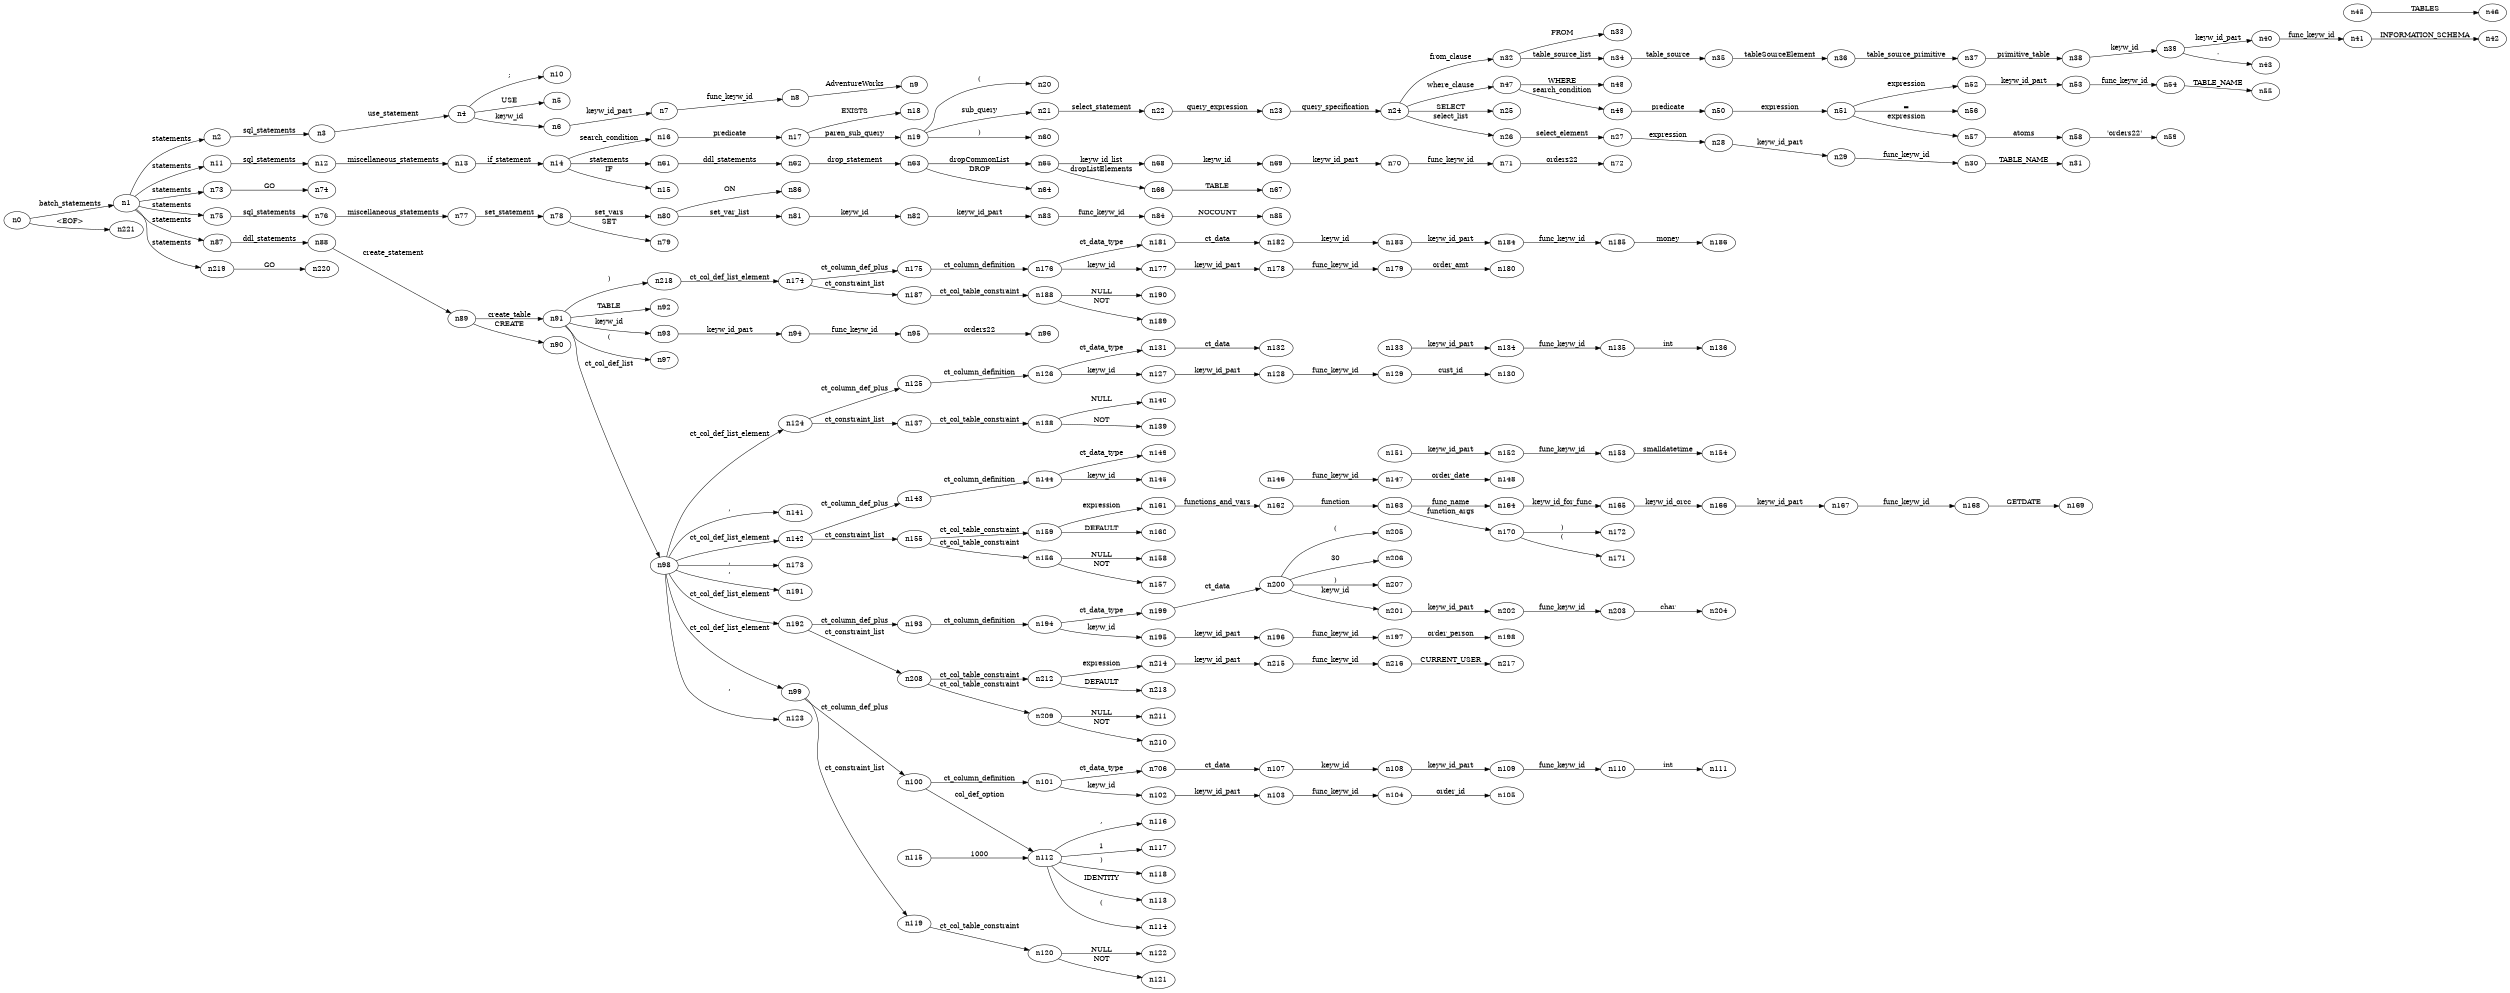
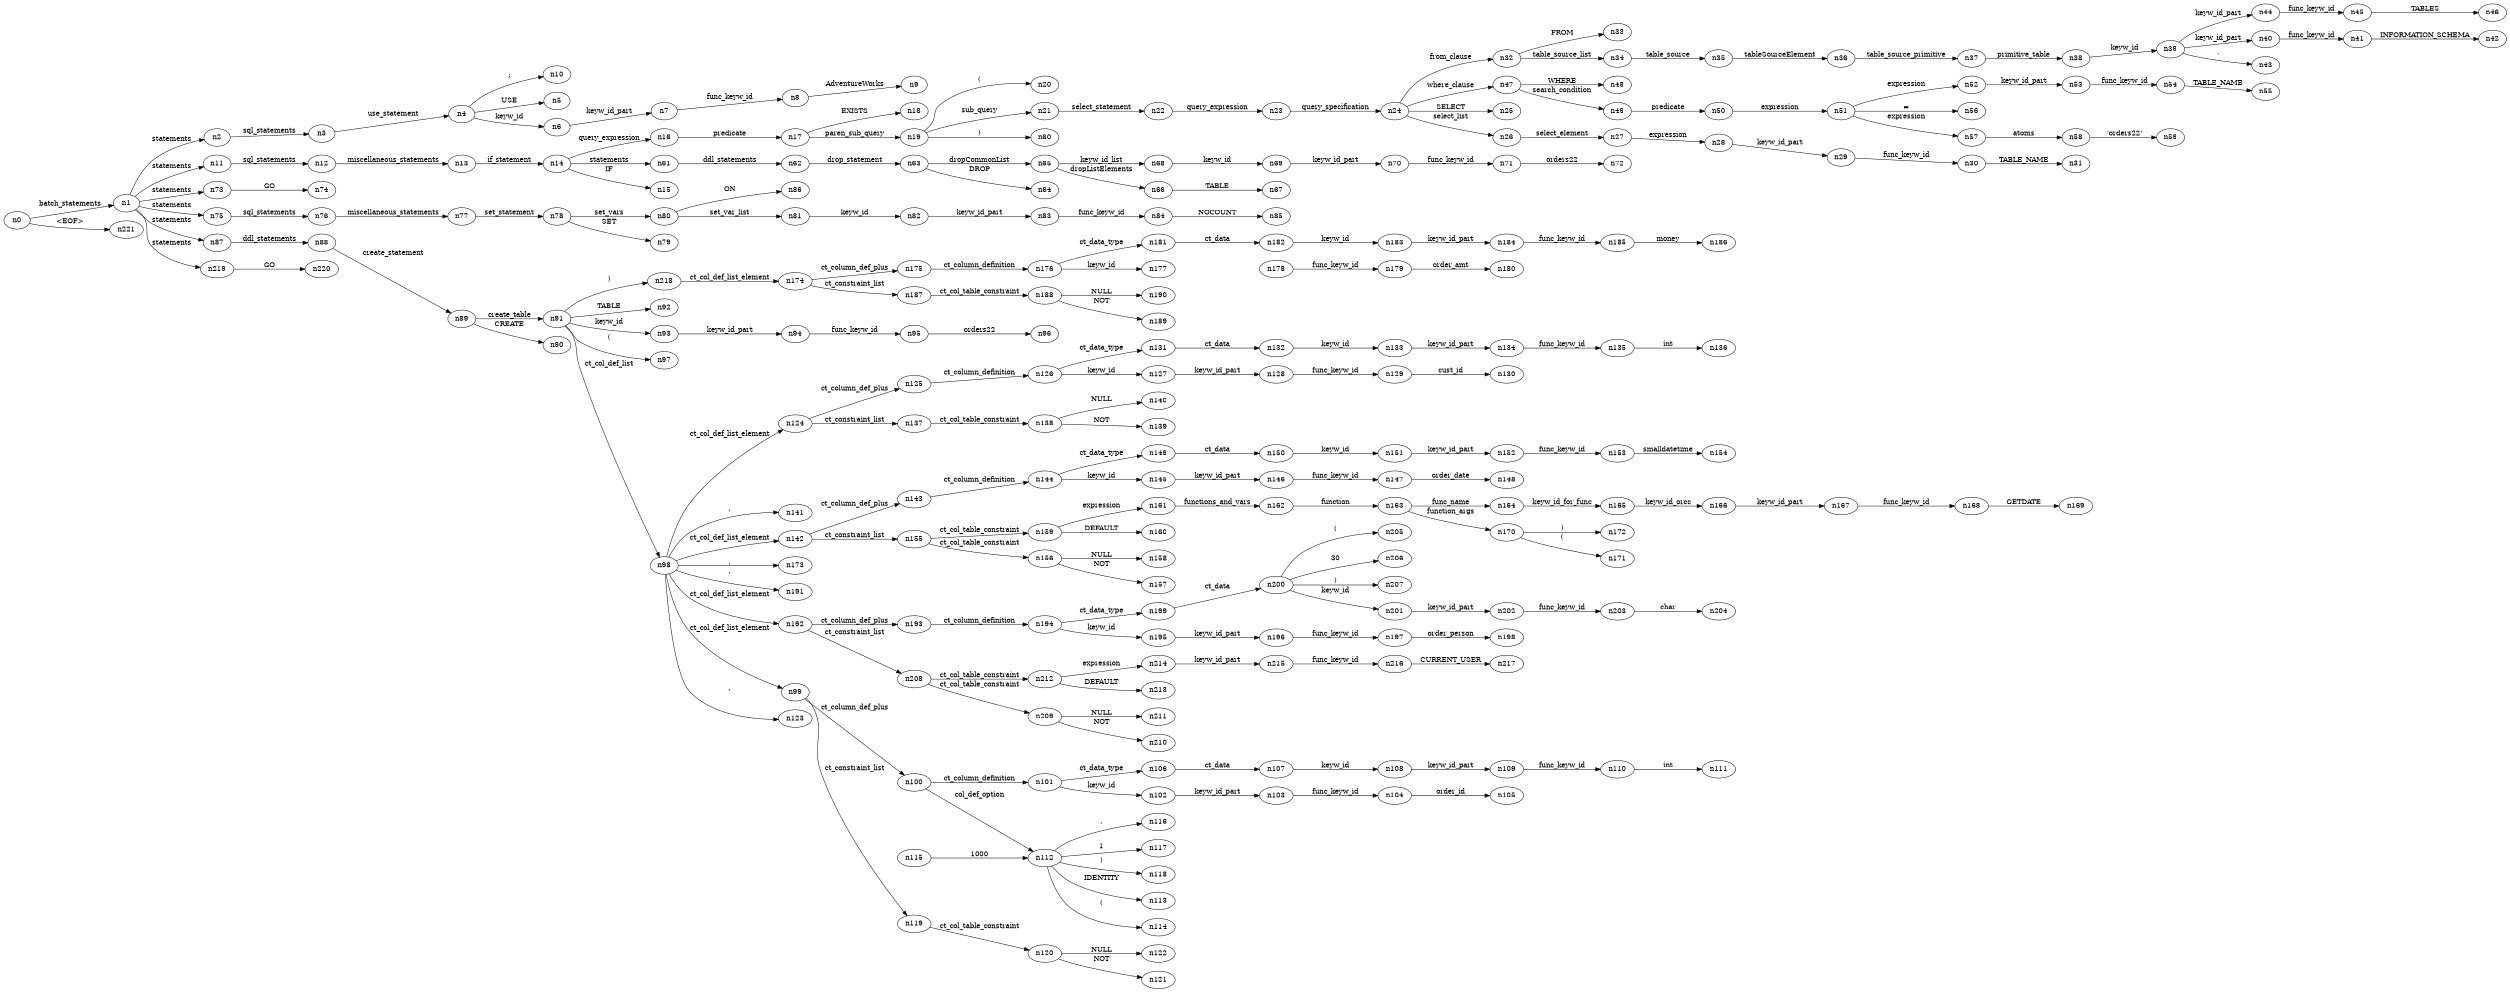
node "n44": added
edge "n14" -> "n16": label "search_condition" -> "query_expression"
edge "n177" -> "n178": removed, label "keyw_id_part"
edge "n132" -> "n133": added, label "keyw_id"
node "n150": added
edge "n145" -> "n146": added, label "keyw_id_part"
node "n706": label "n706" -> "n106"
